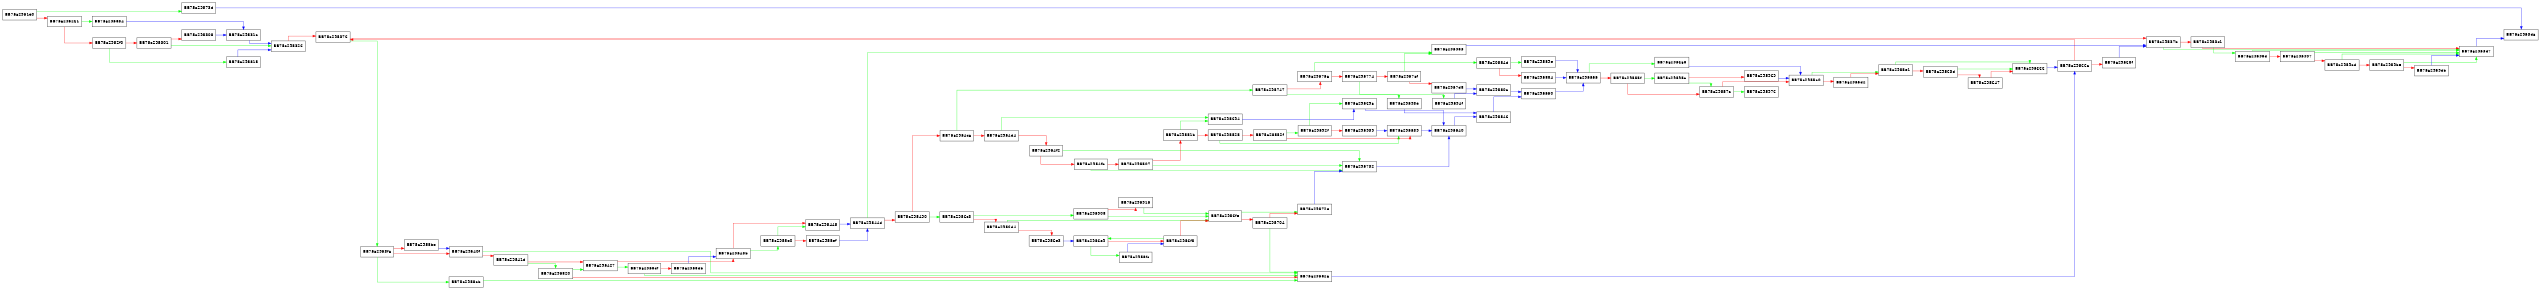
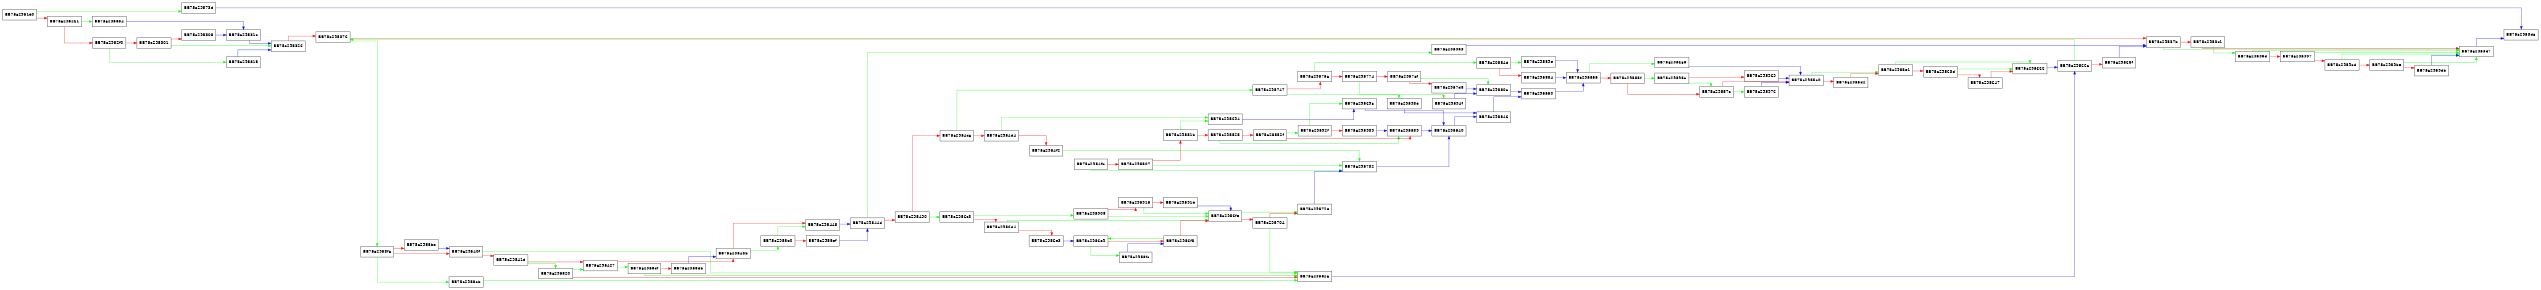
edge "BB75a29566a" -> "BB75a295376": color red -> green
edge "BB75a2957af" -> "BB75a295983": now "BB75a2957af" -> "BB75a29580a"
edge "BB75a295976" -> "BB75a2955a0": added
edge "BB75a2954f2" -> "BB75a2954fb": removed
node "BB75a29591e": added
